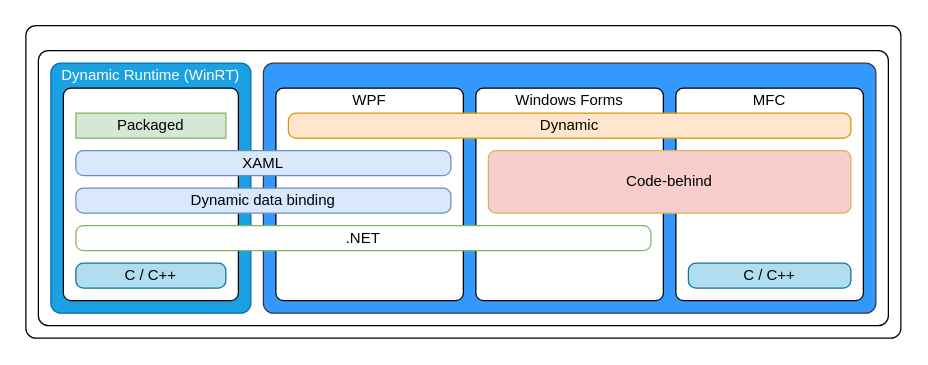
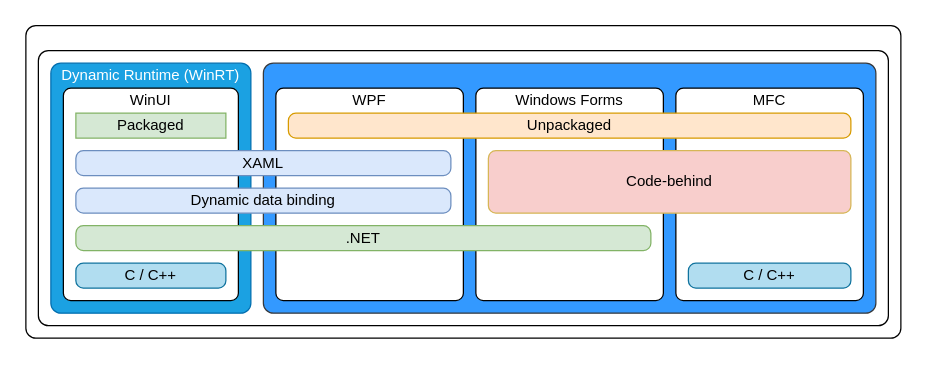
node "WinUI": added
node "Dynamic": label "Dynamic" -> "Unpackaged"
node ".NET": fillcolor #ffffff -> #d5e8d4
